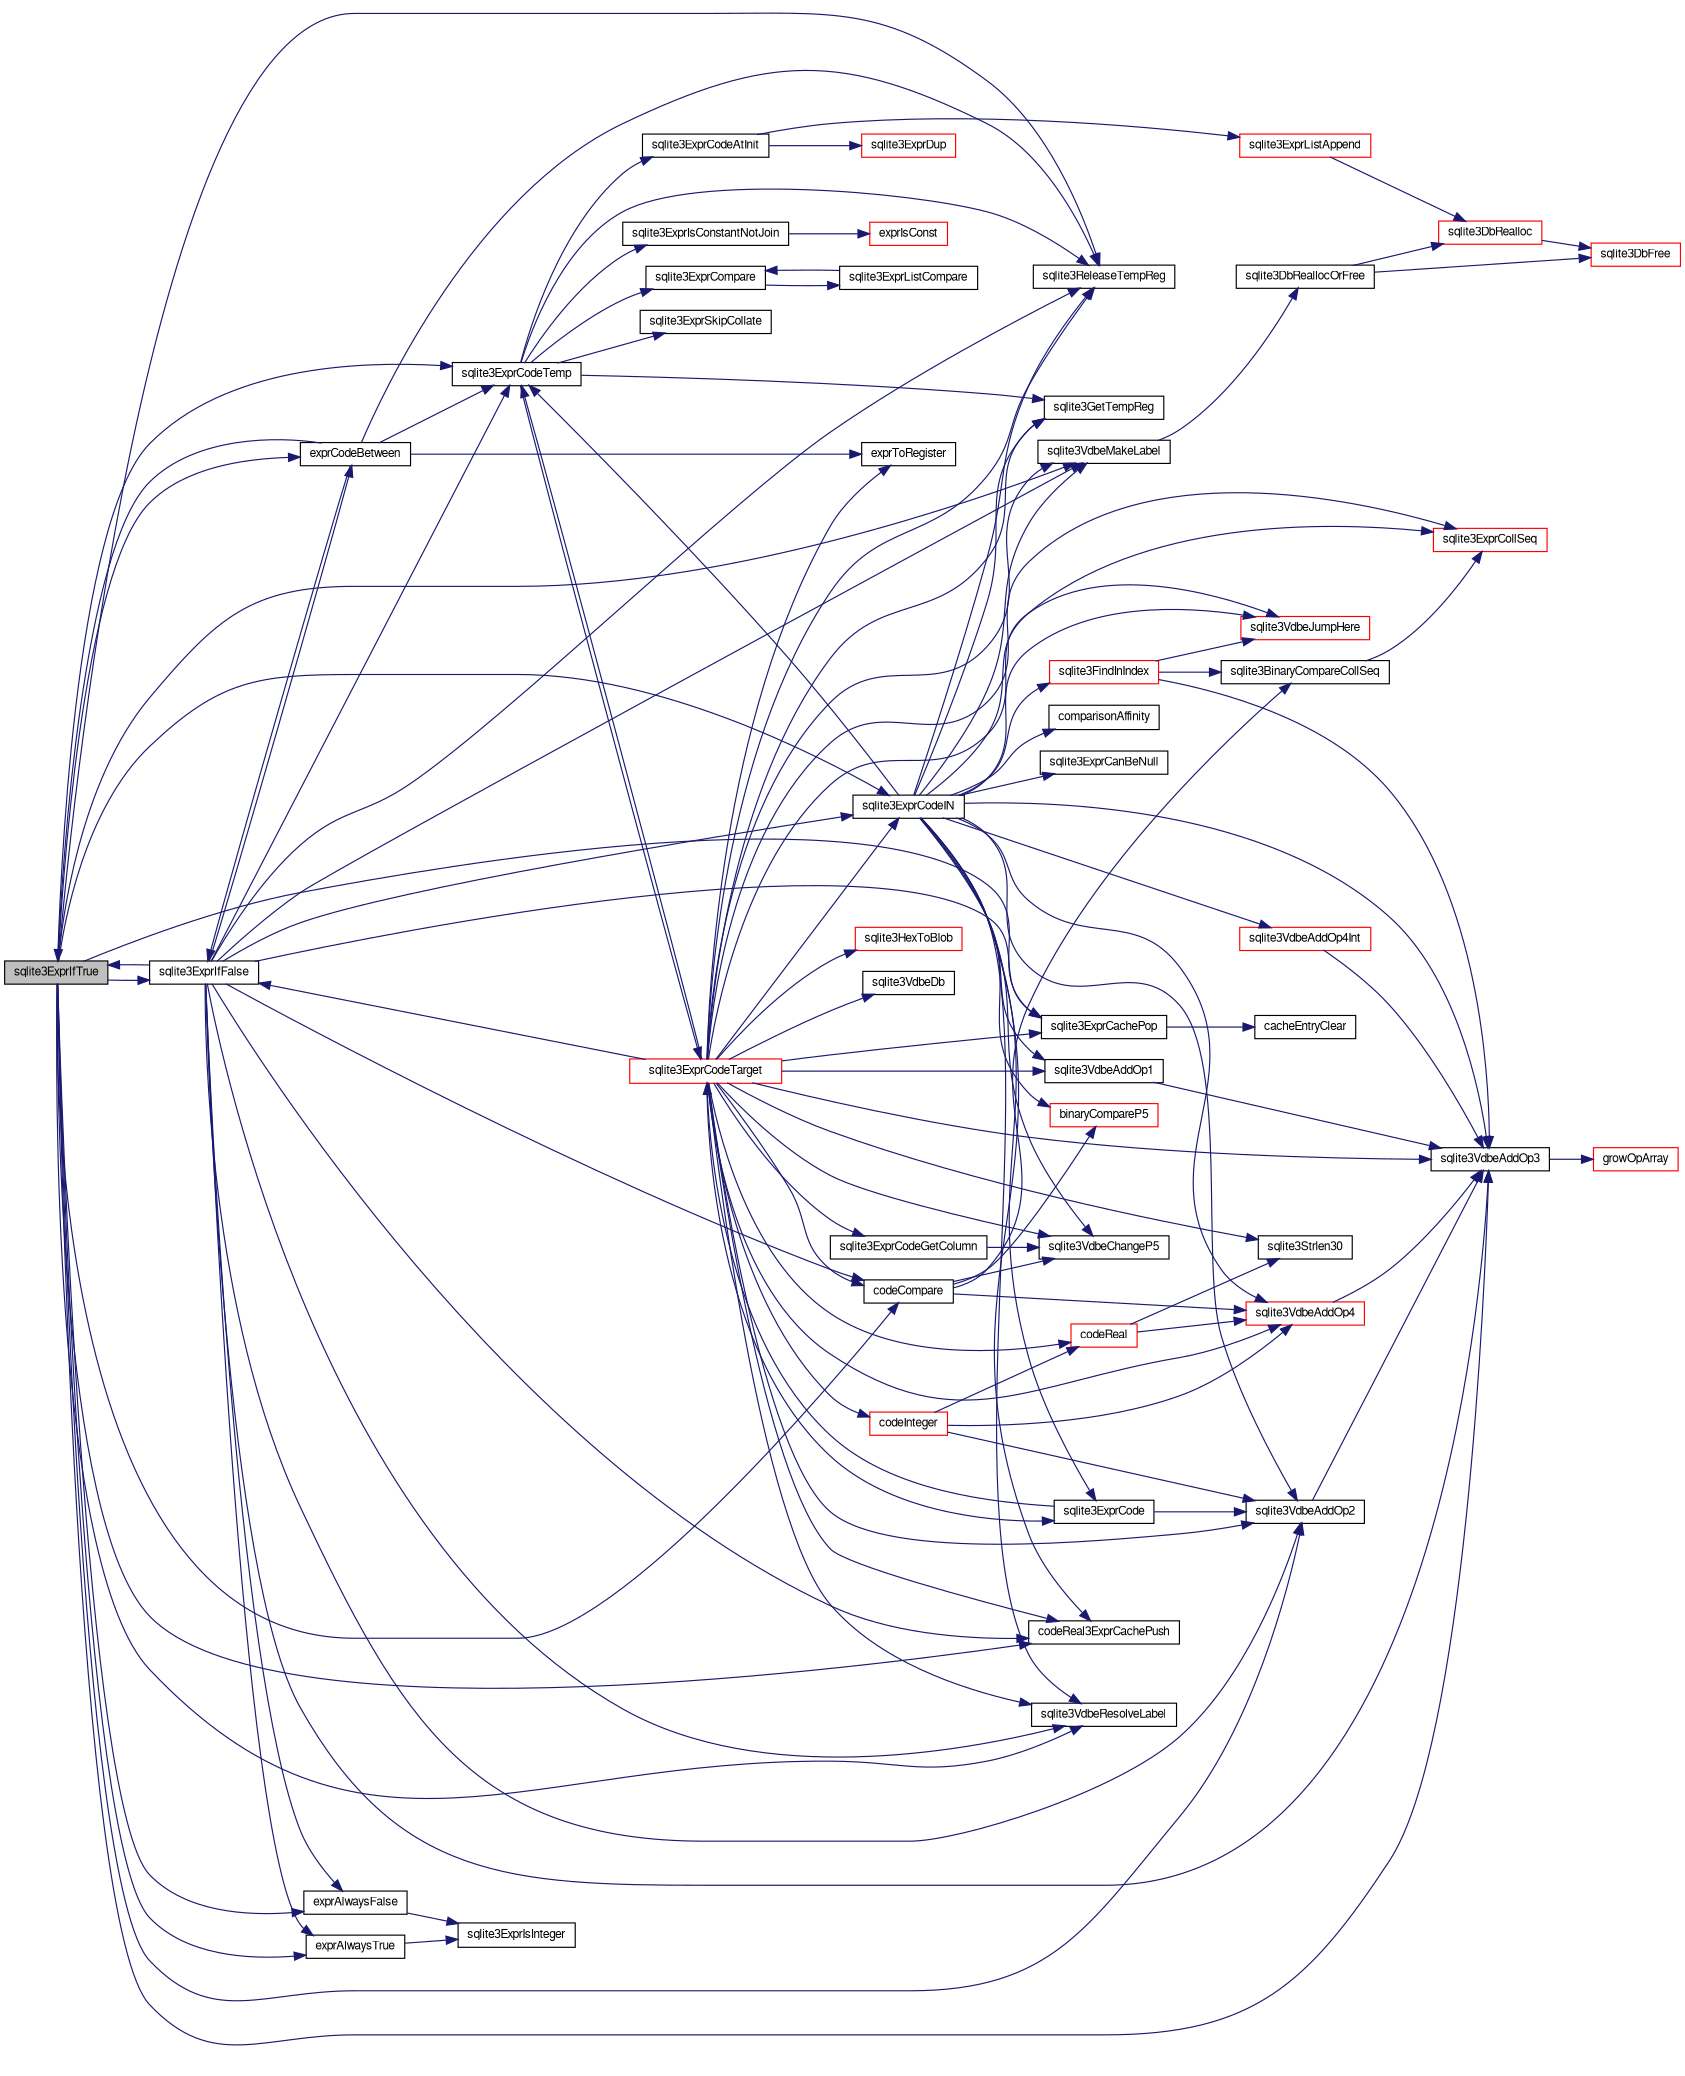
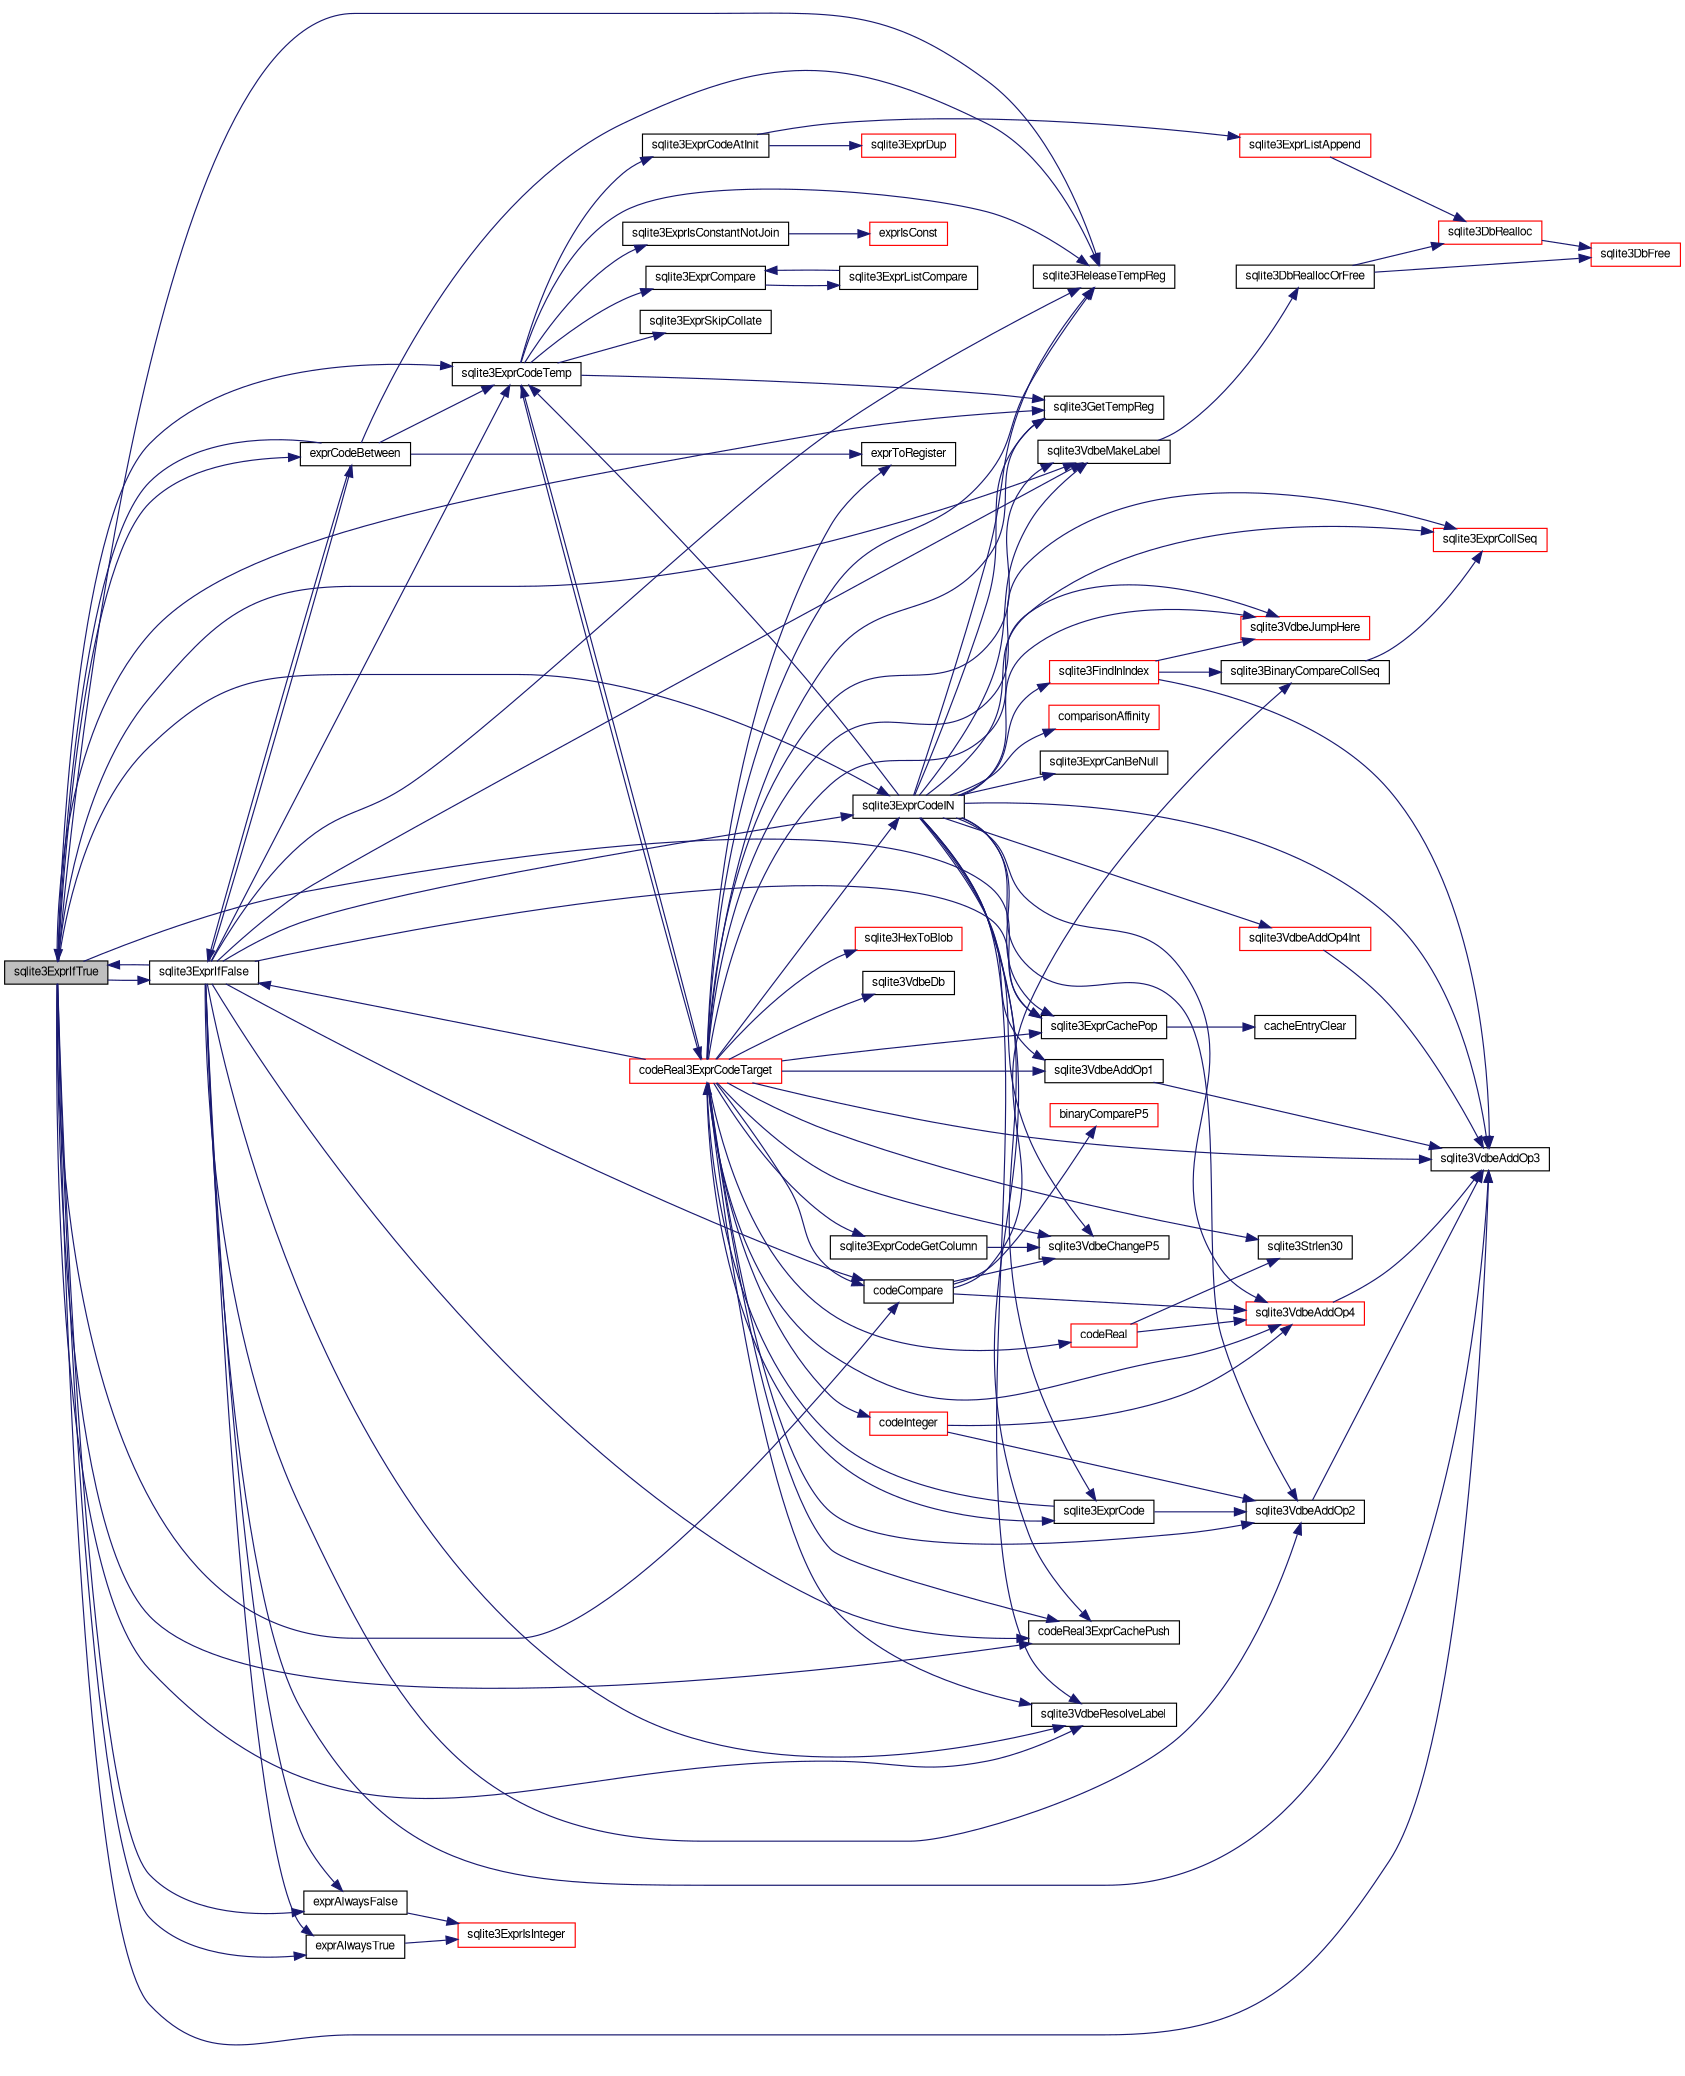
node "comparisonAffinity": color black -> red
edge "sqlite3ExprCodeIN" -> "binaryCompareP5": now "sqlite3ExprCodeIN" -> "sqlite3ExprCachePop"
node "sqlite3ExprCodeTarget": label "sqlite3ExprCodeTarget" -> "codeReal3ExprCodeTarget"
node "growOpArray": removed
edge "codeInteger" -> "codeReal": removed
node "sqlite3ExprIsInteger": color black -> red
edge "sqlite3ExprIfTrue" -> "sqlite3VdbeAddOp2": now "sqlite3ExprIfTrue" -> "sqlite3GetTempReg"
